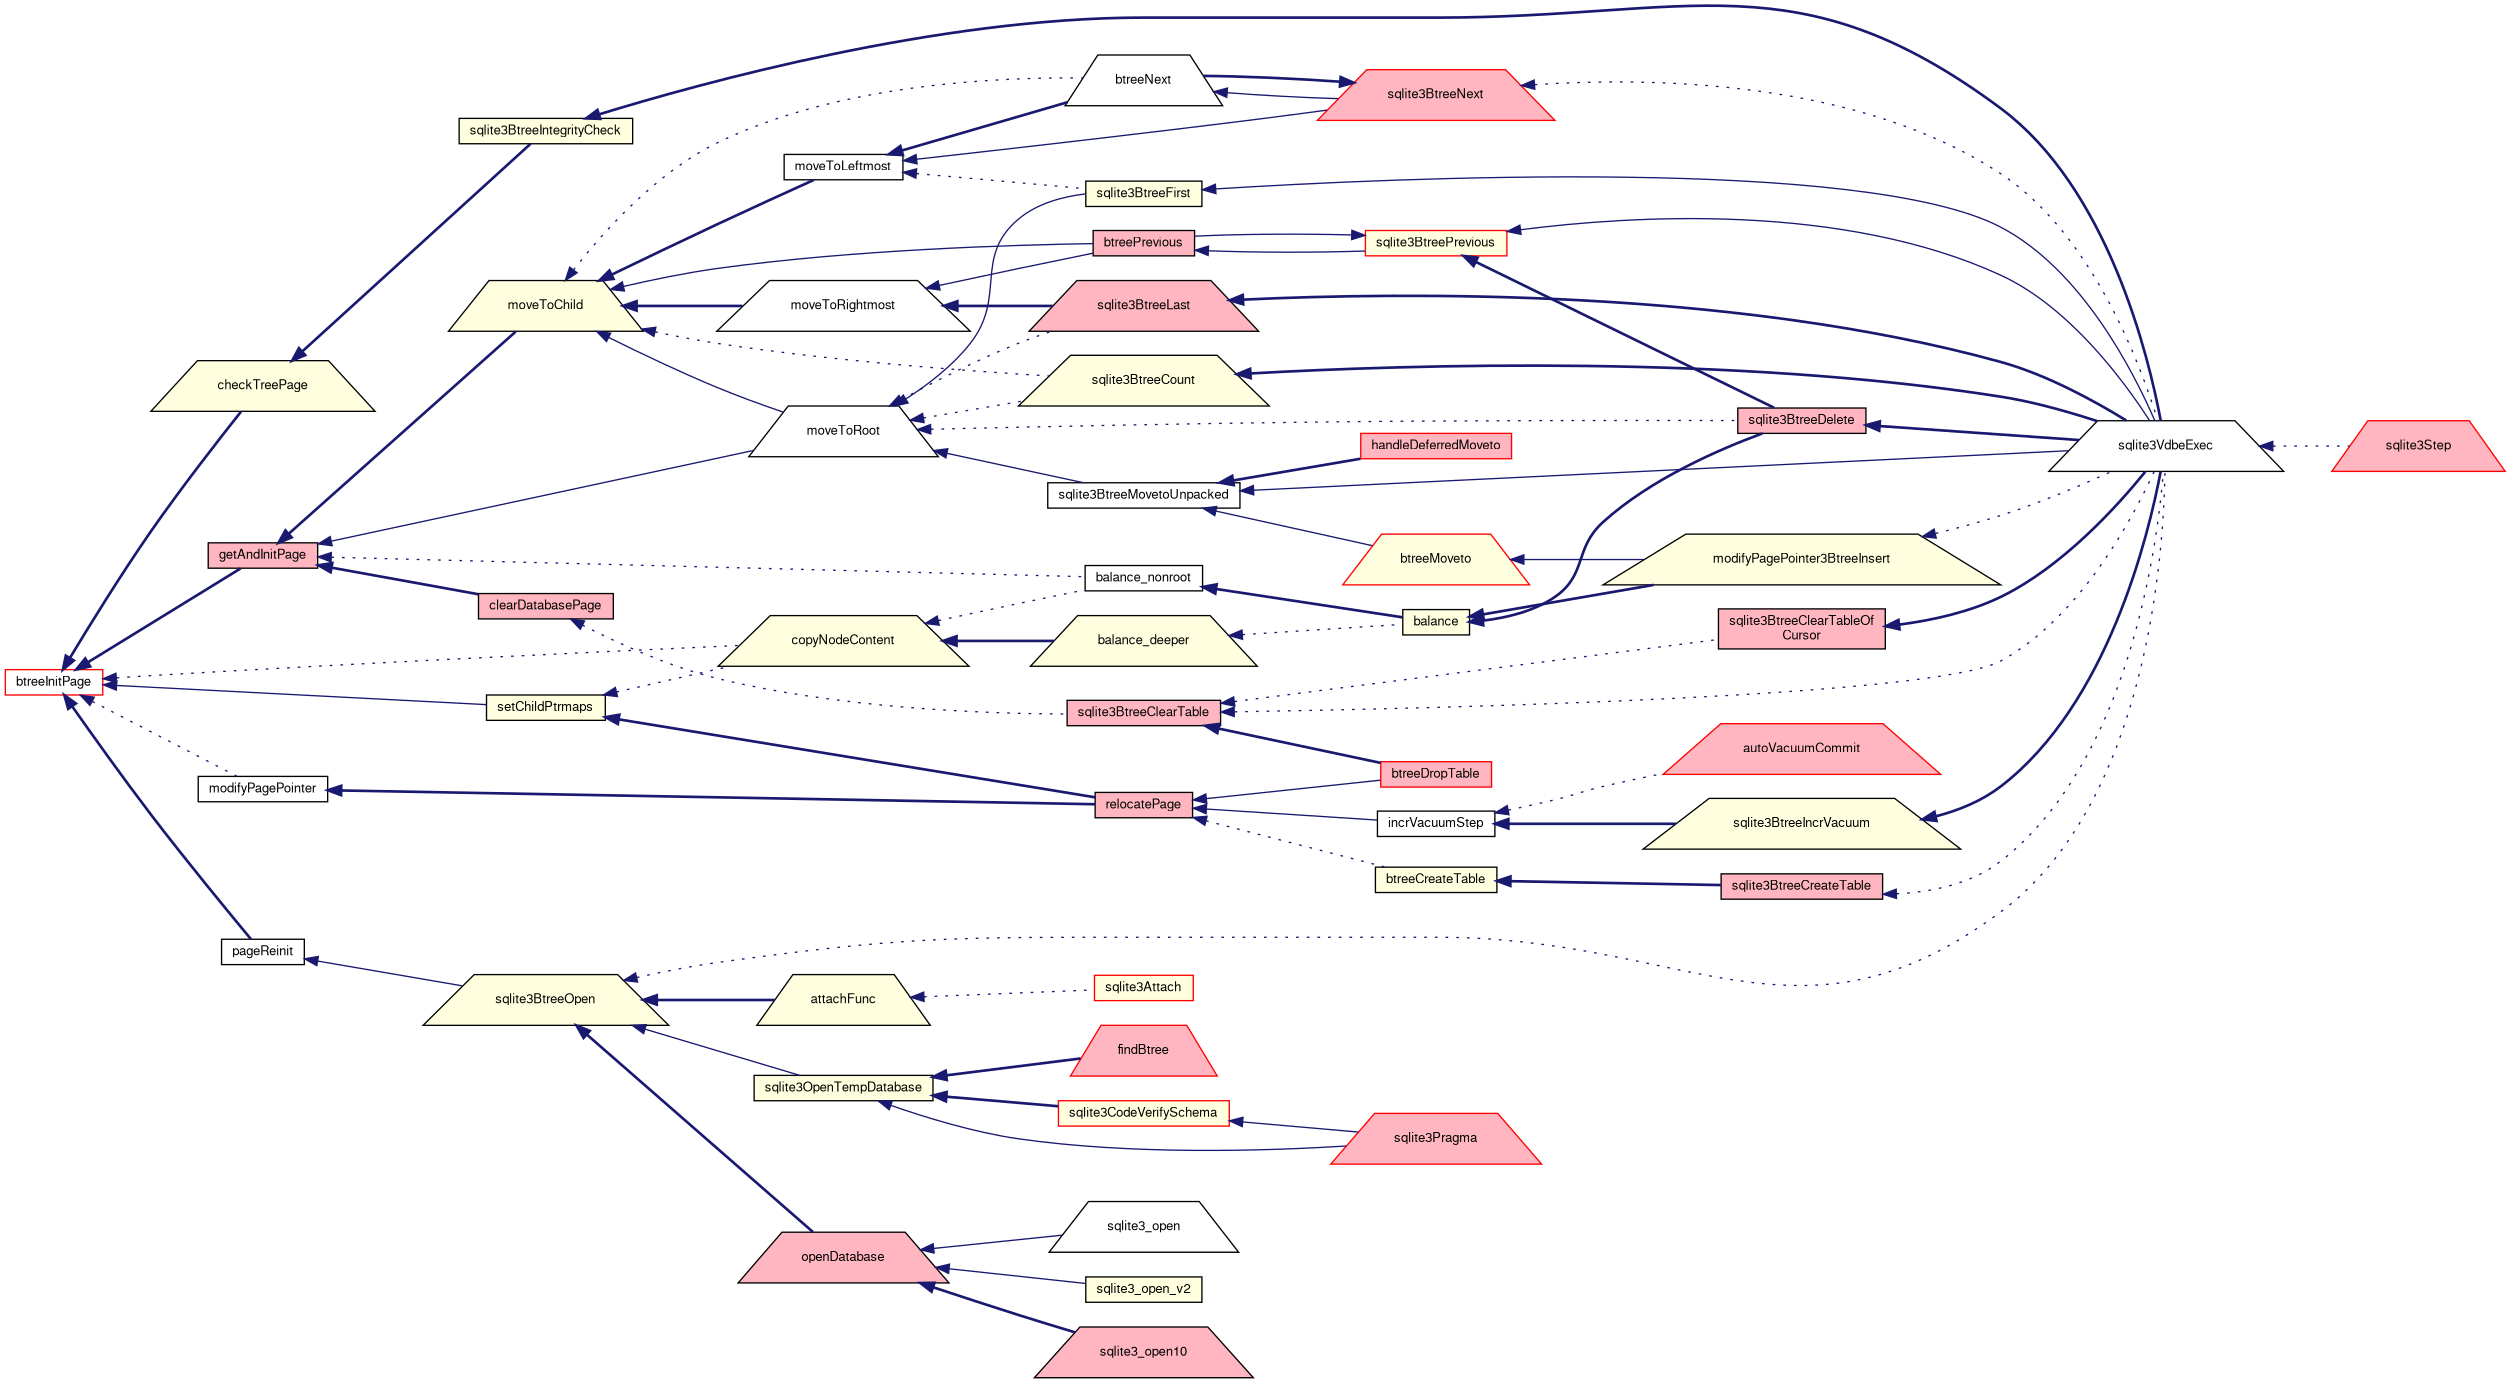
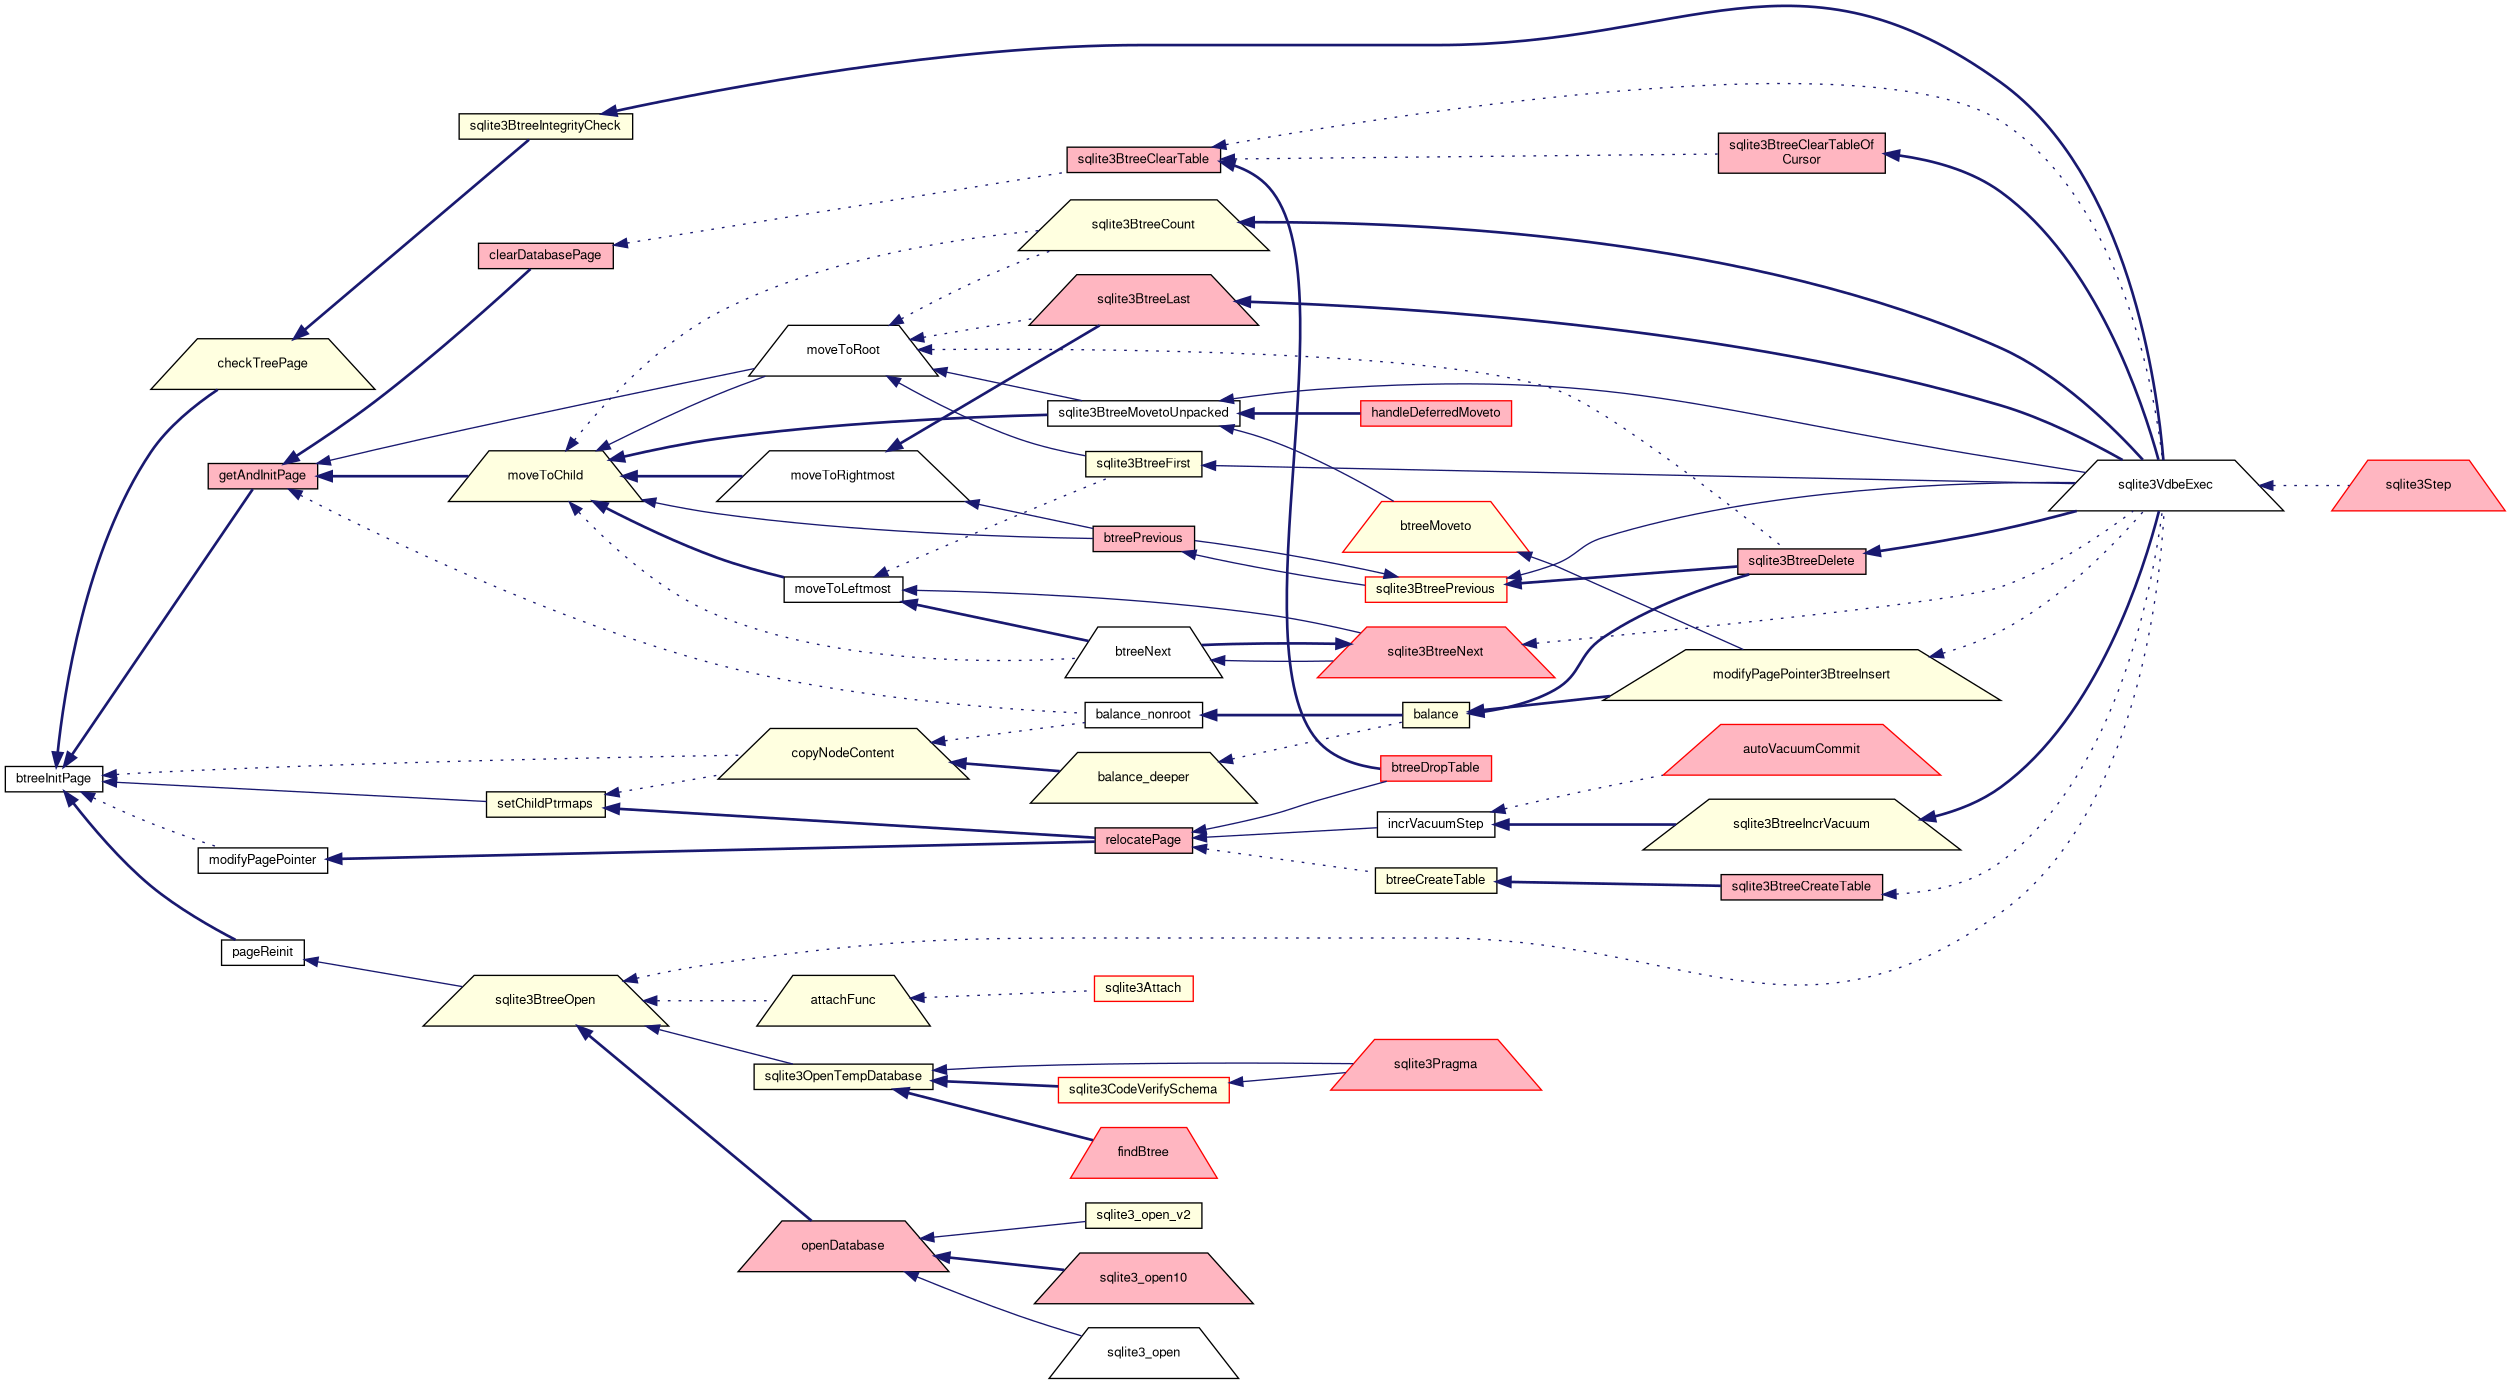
edge "sqlite3BtreeMovetoUnpacked" -> "moveToChild": added
node "btreeInitPage": color red -> black
edge "attachFunc" -> "sqlite3BtreeOpen": style bold -> dotted
